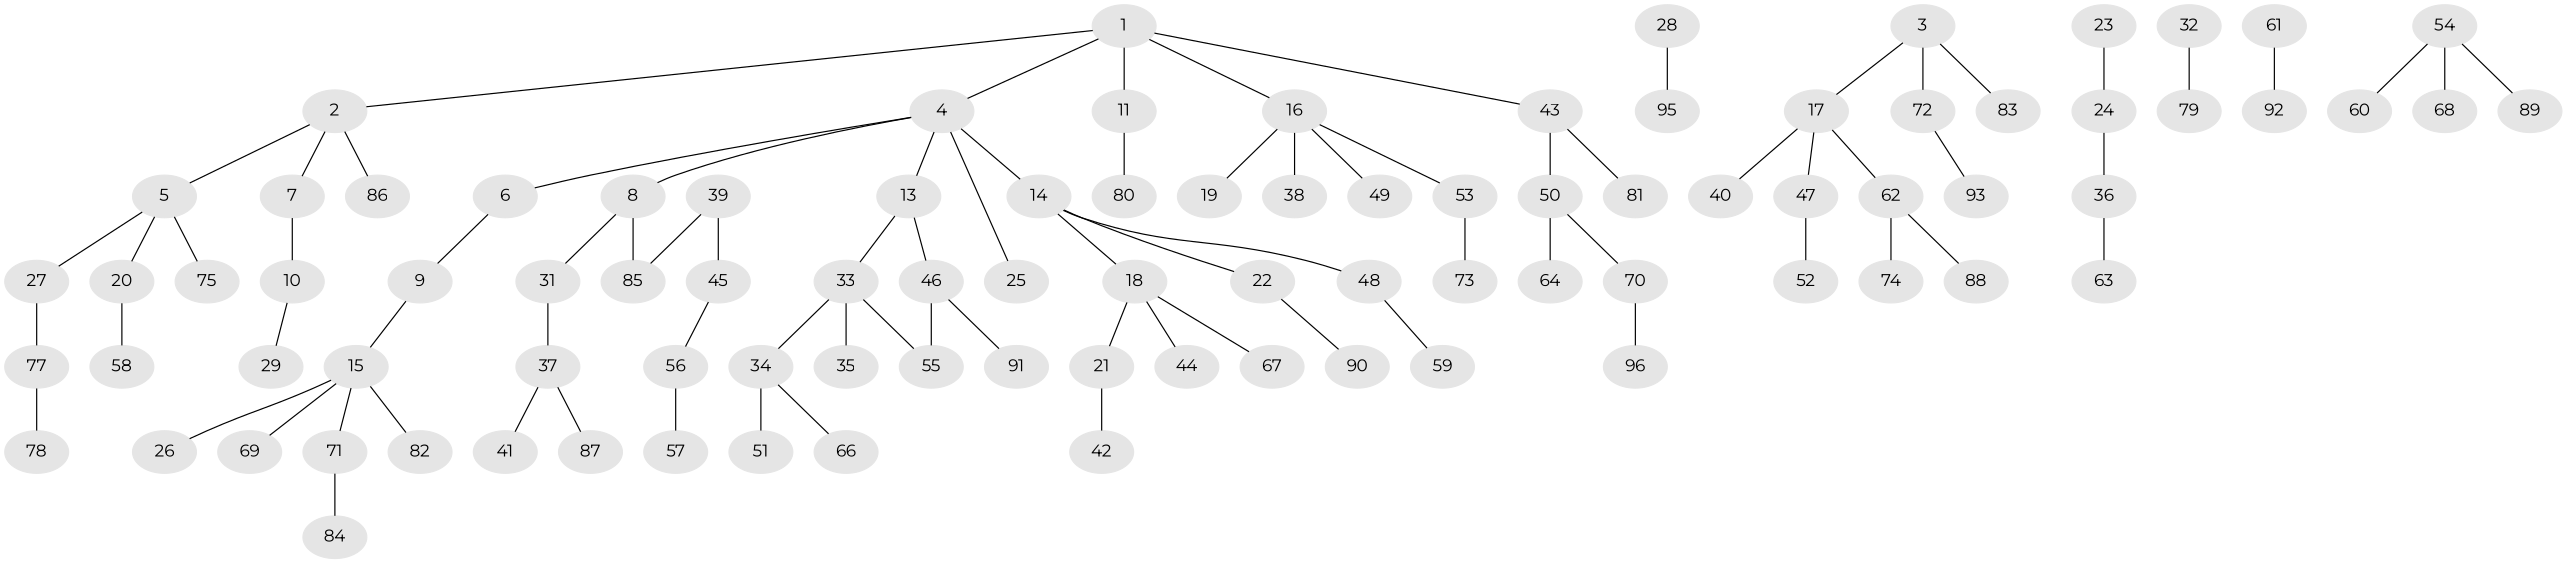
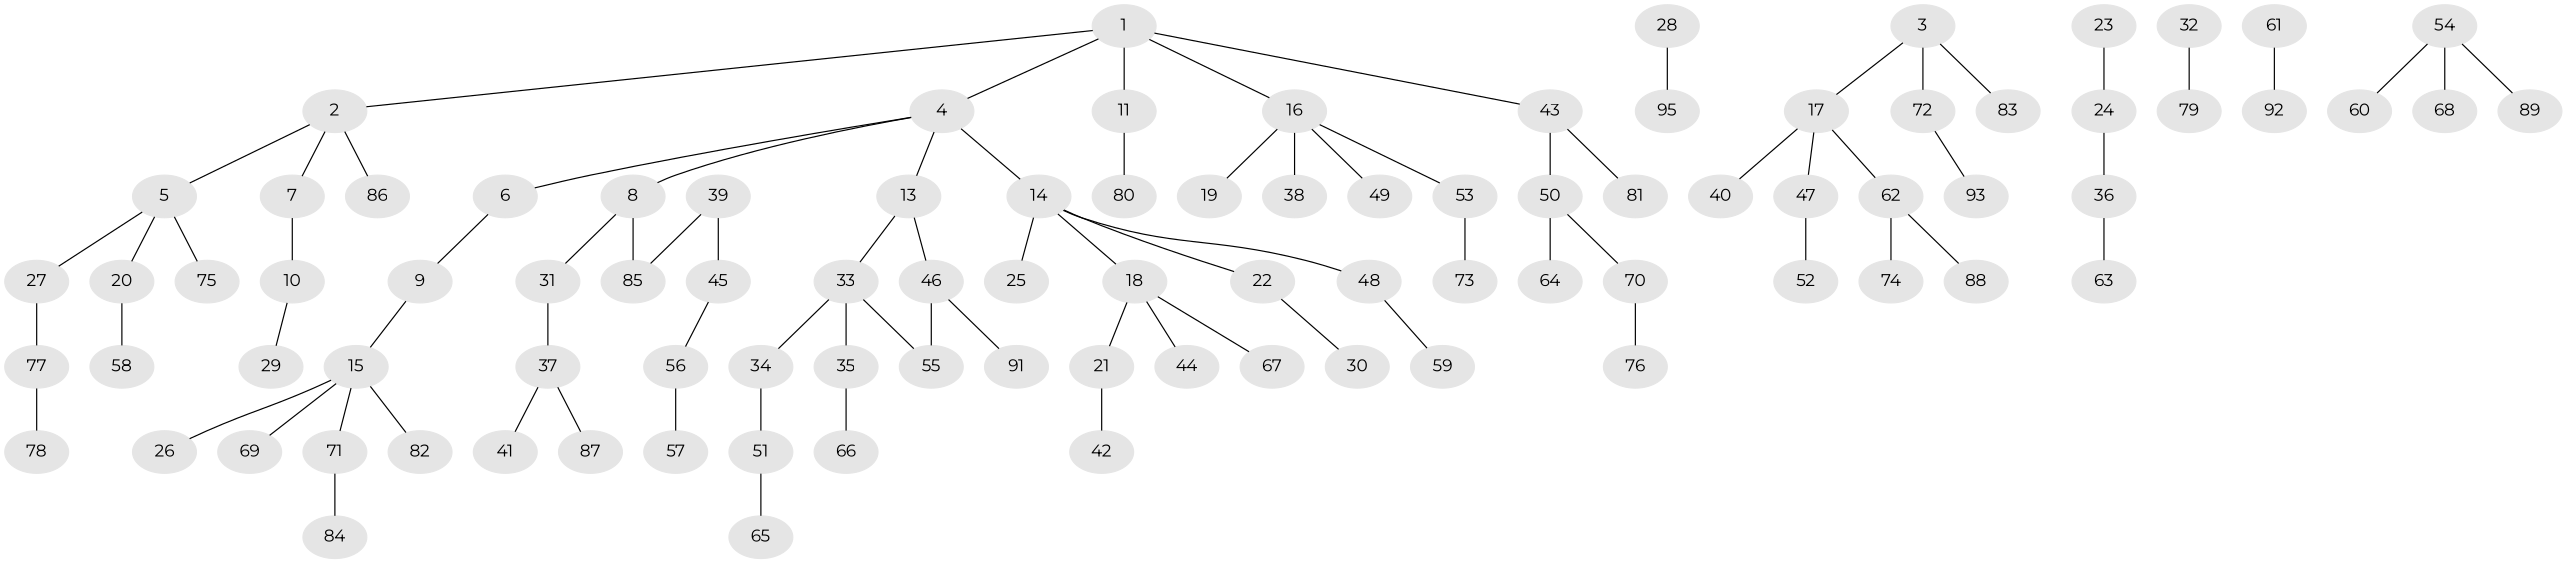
edge "4" -- "25": now "14" -- "25"
node "90": label "90" -> "30"
node "96": label "96" -> "76"
edge "34" -- "66": now "35" -- "66"
node "65": added
